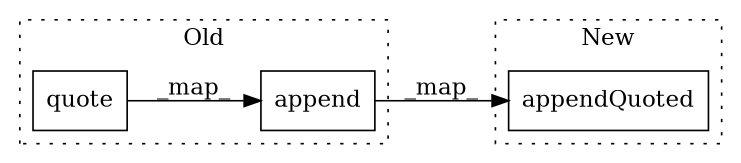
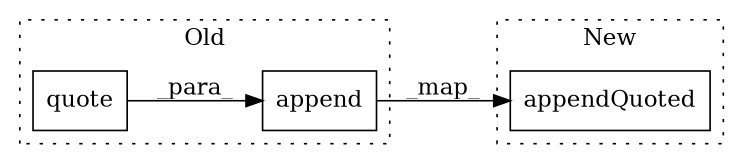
edge "quote" -> "append": label "_map_" -> "_para_"
